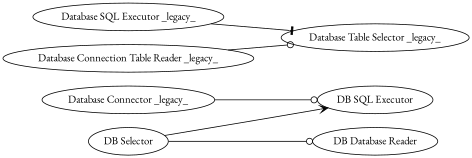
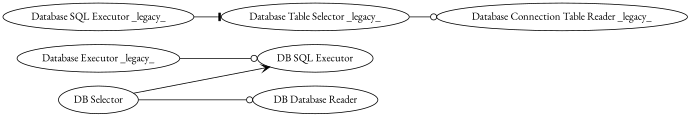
edge "Database Connection Table Reader _legacy_" -> "Database Table Selector _legacy_": reversed
node "Database Connector _legacy_": label "Database Connector _legacy_" -> "Database Executor _legacy_"
